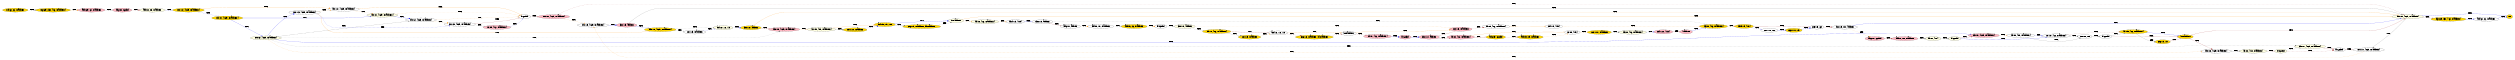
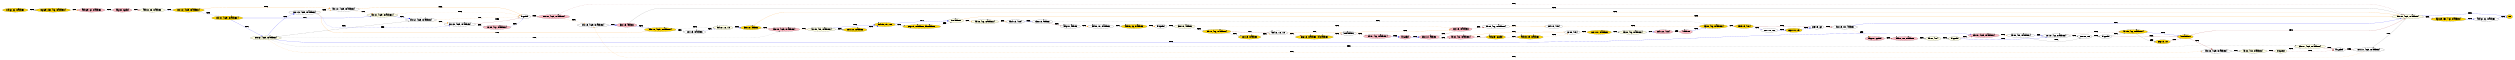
edge "ldr w9 , [ x8 , # address ]" -> "and w9 , w9 , w10": color darkorange -> blue
